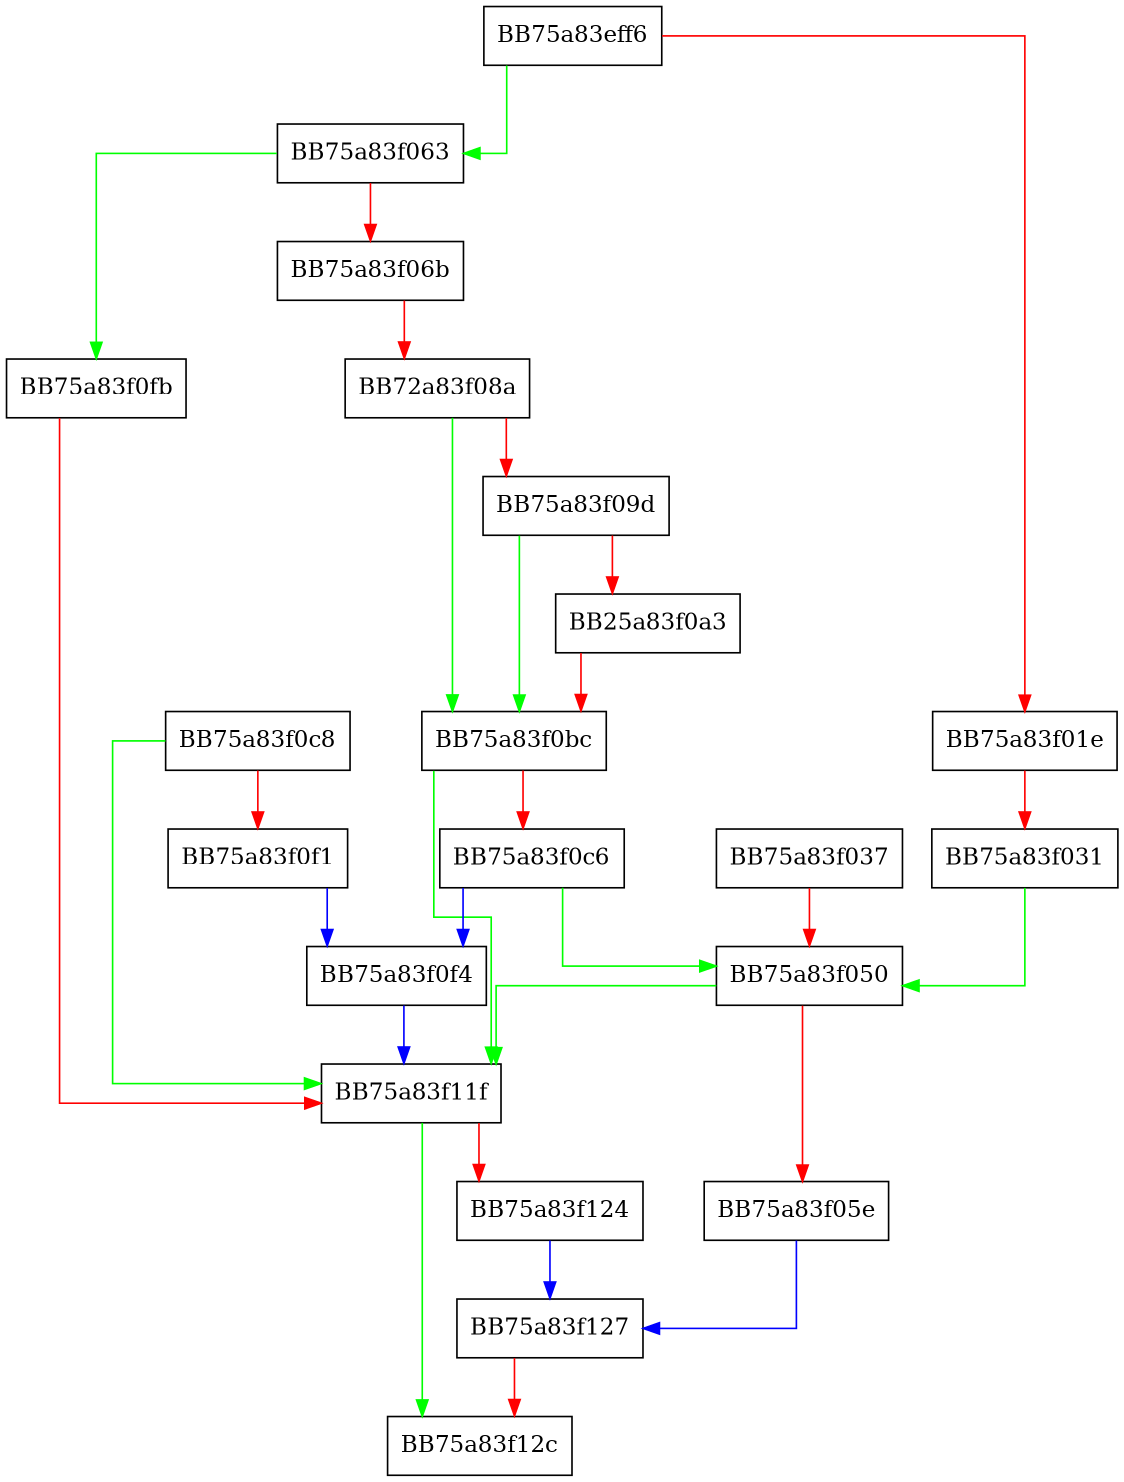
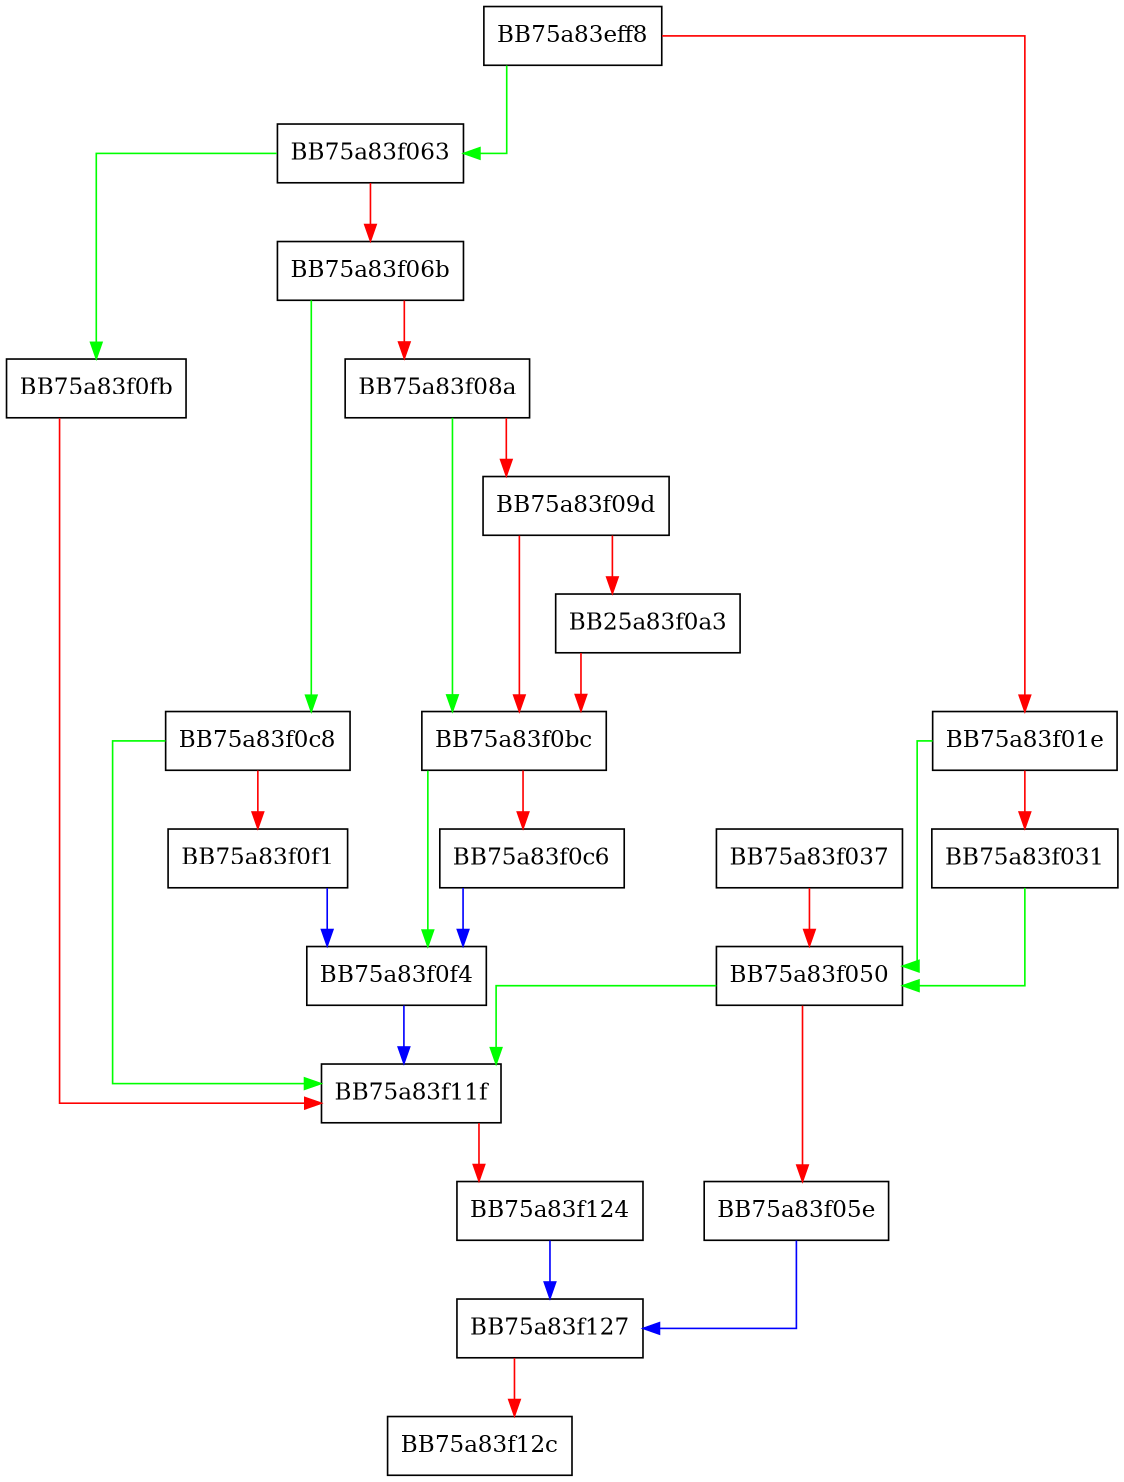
node "BB75a83eff6": label "BB75a83eff6" -> "BB75a83eff8"
node "BB72a83f08a": label "BB72a83f08a" -> "BB75a83f08a"
edge "BB75a83f06b" -> "BB75a83f0c8": added
edge "BB75a83f09d" -> "BB75a83f0bc": color green -> red
edge "BB75a83f0bc" -> "BB75a83f11f": now "BB75a83f0bc" -> "BB75a83f0f4"
edge "BB75a83f0c6" -> "BB75a83f050": now "BB75a83f01e" -> "BB75a83f050"
edge "BB75a83f11f" -> "BB75a83f12c": removed
